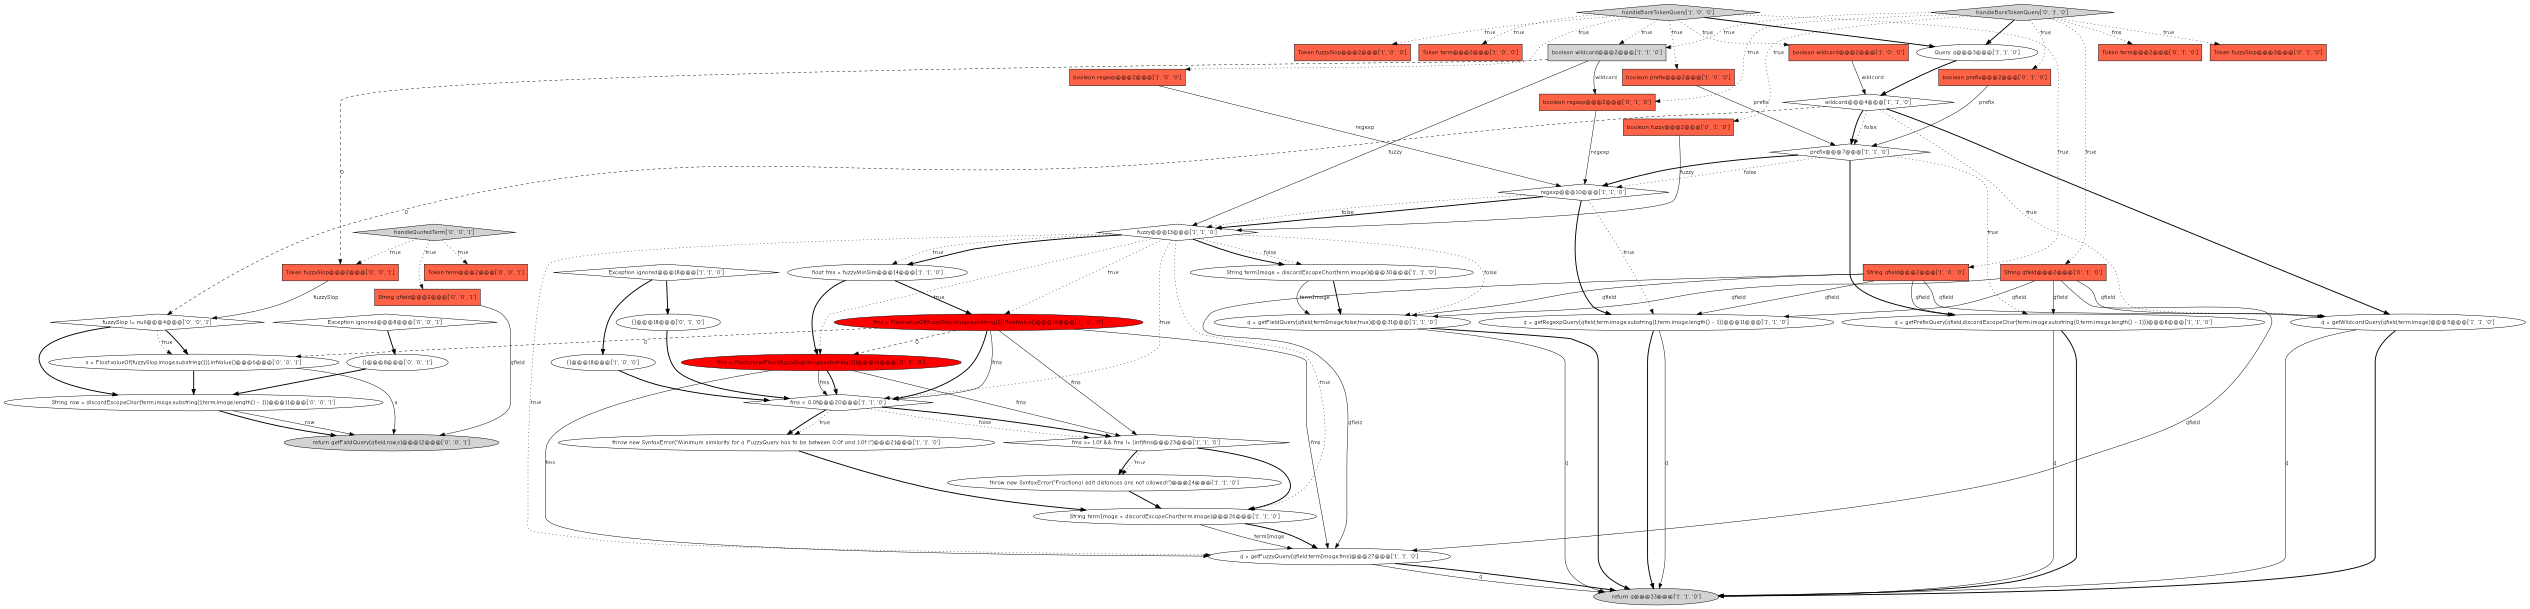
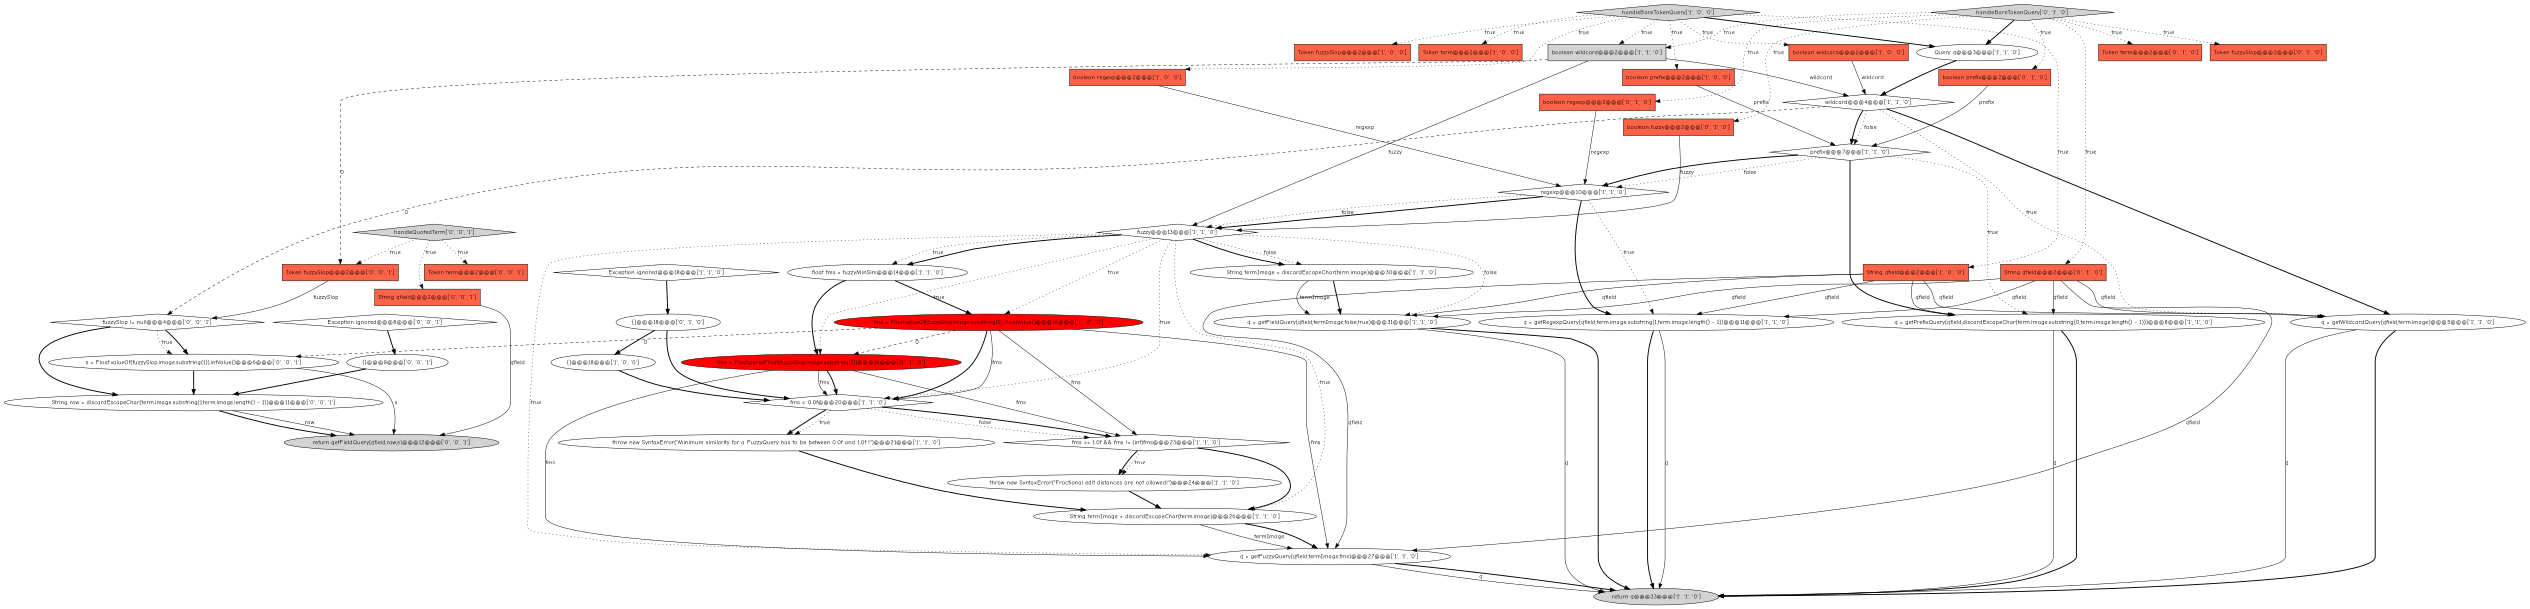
edge "handleBareTokenQuery['0', '1', '0']" -> "Token term@@@2@@@['0', '1', '0']": label "fms" -> "true"
edge "boolean wildcard@@@2@@@['1', '1', '0']" -> "boolean regexp@@@2@@@['0', '1', '0']": now "boolean wildcard@@@2@@@['1', '1', '0']" -> "wildcard@@@4@@@['1', '1', '0']"
edge "Exception ignored@@@18@@@['1', '1', '0']" -> "{}@@@18@@@['1', '0', '0']": now "{}@@@18@@@['0', '1', '0']" -> "{}@@@18@@@['1', '0', '0']"
